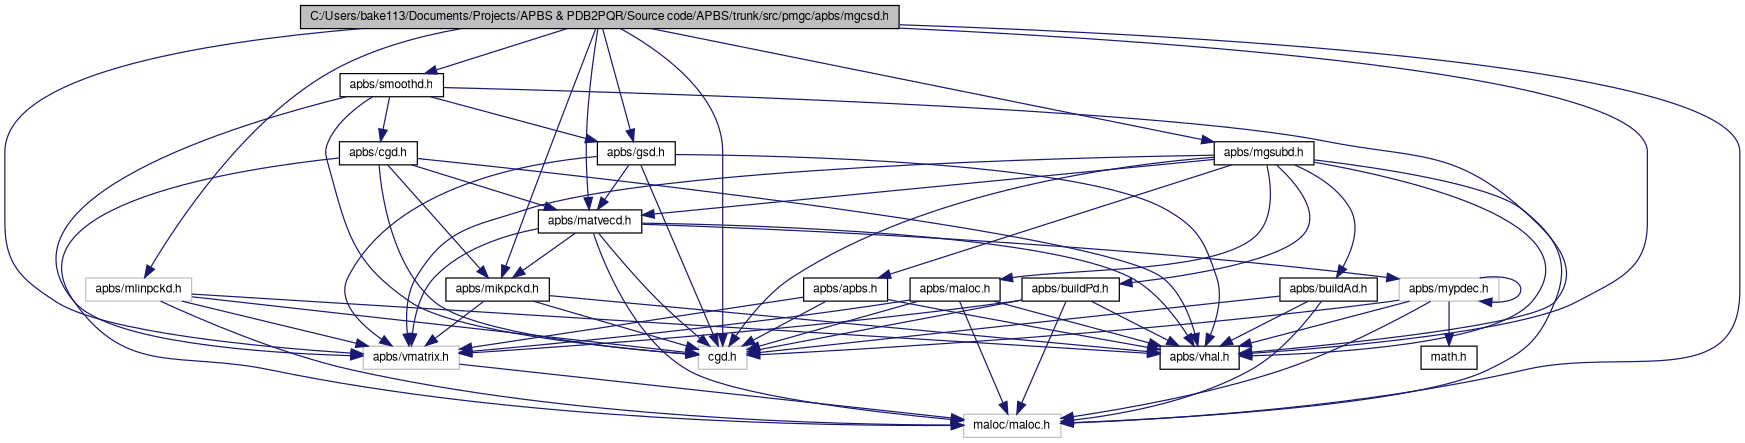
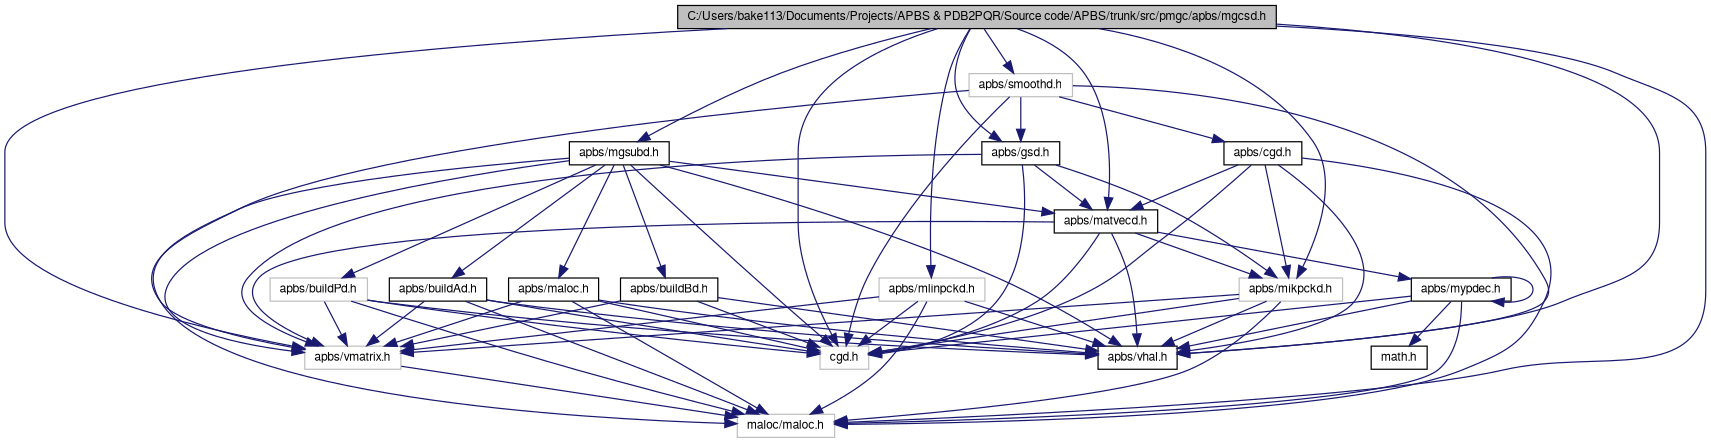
node "apbs/smoothd.h": color black -> grey75
edge "apbs/gsd.h" -> "apbs/vhal.h": now "apbs/gsd.h" -> "apbs/mikpckd.h"
node "apbs/mikpckd.h": color black -> grey75
node "apbs/apbs.h": label "apbs/apbs.h" -> "apbs/buildBd.h"
node "apbs/buildPd.h": color black -> grey75
node "apbs/mypdec.h": color grey75 -> black
edge "apbs/buildAd.h" -> "apbs/vmatrix.h": added
edge "apbs/matvecd.h" -> "maloc/maloc.h": now "apbs/mikpckd.h" -> "maloc/maloc.h"
